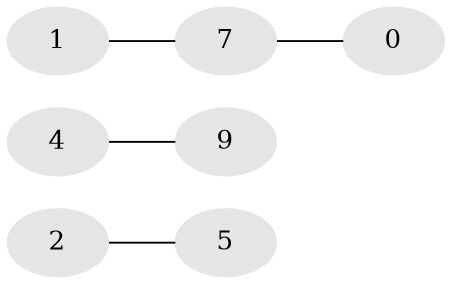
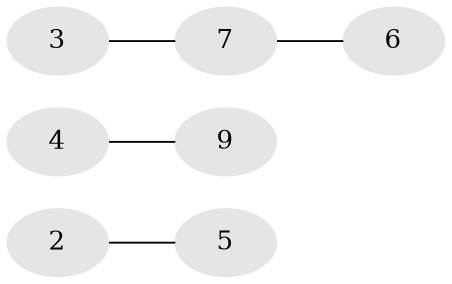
node "1": label "1" -> "3"
node "0": label "0" -> "6"
